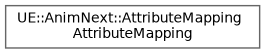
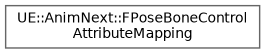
node "UE::AnimNext::AttributeMapping AttributeMapping": label "UE::AnimNext::AttributeMapping AttributeMapping" -> "UE::AnimNext::FPoseBoneControl AttributeMapping"
